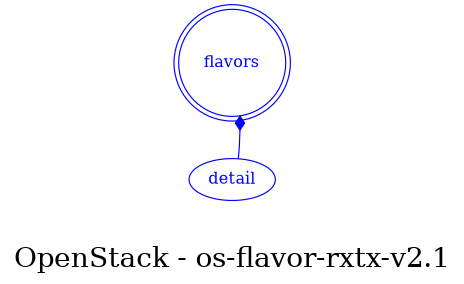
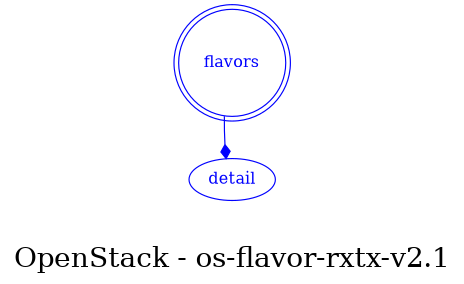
edge "detail" -> "flavors": reversed
